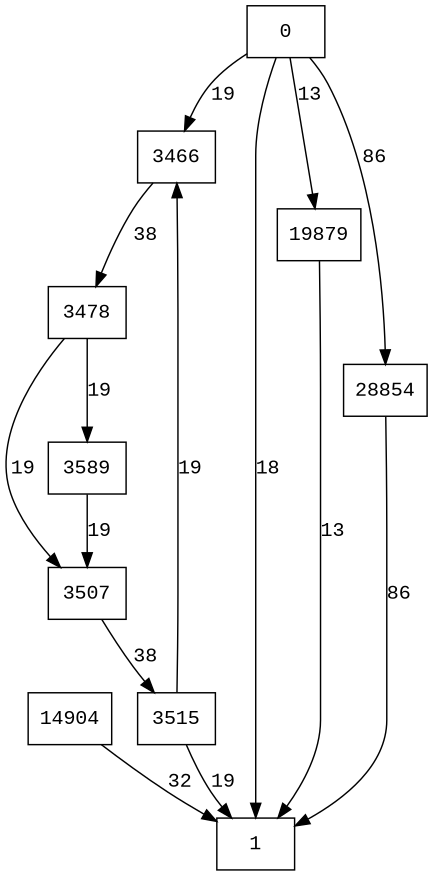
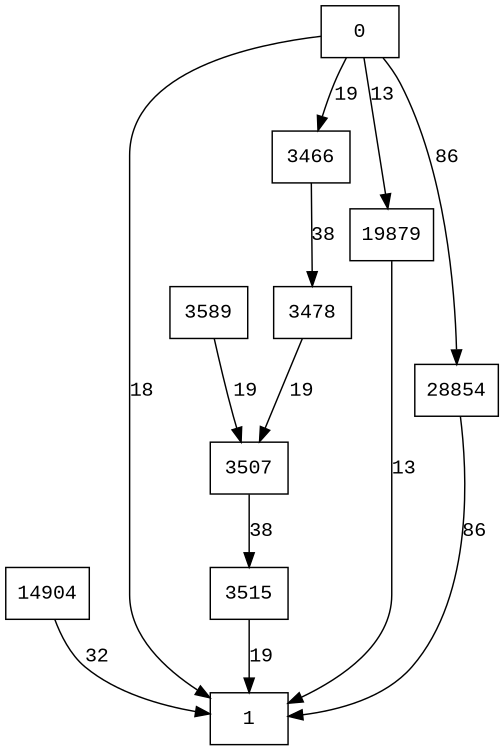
edge "3478" -> "3589": removed, label "19"
edge "3515" -> "3466": removed, label "19"
